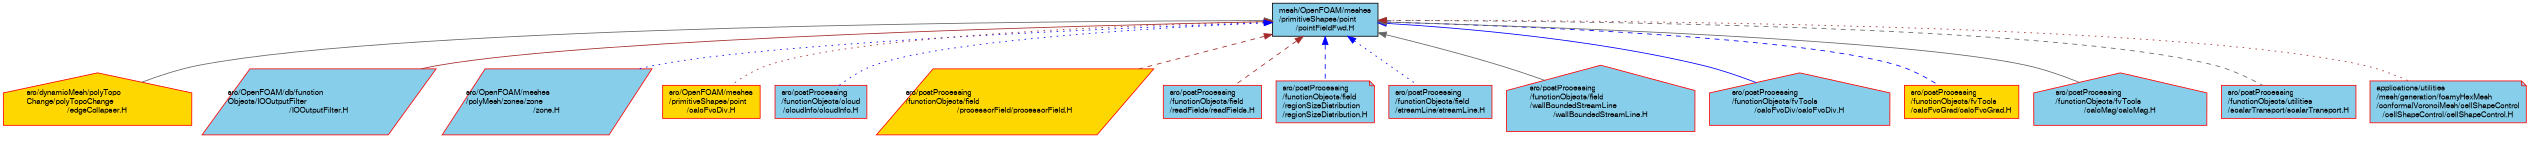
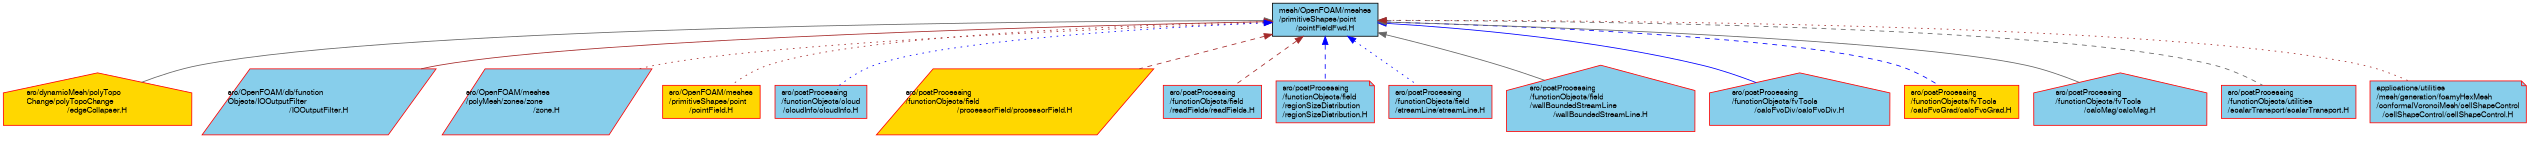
edge "src/OpenFOAM/meshes /polyMesh/zones/zone /zone.H" -> "mesh/OpenFOAM/meshes /primitiveShapes/point /pointFieldFwd.H": color blue -> brown
node "src/OpenFOAM/meshes /primitiveShapes/point /calcFvcDiv.H": label "src/OpenFOAM/meshes /primitiveShapes/point /calcFvcDiv.H" -> "src/OpenFOAM/meshes /primitiveShapes/point /pointField.H"
